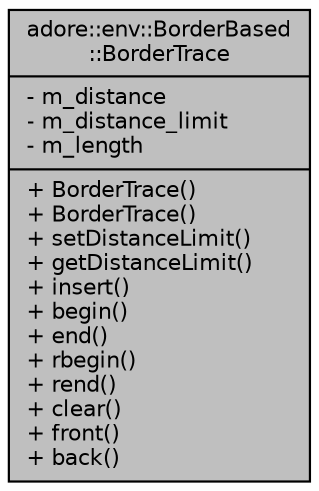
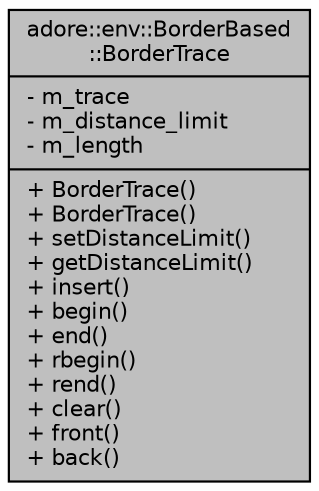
node "adore::env::BorderBased": text "- m_distance" -> "- m_trace"
